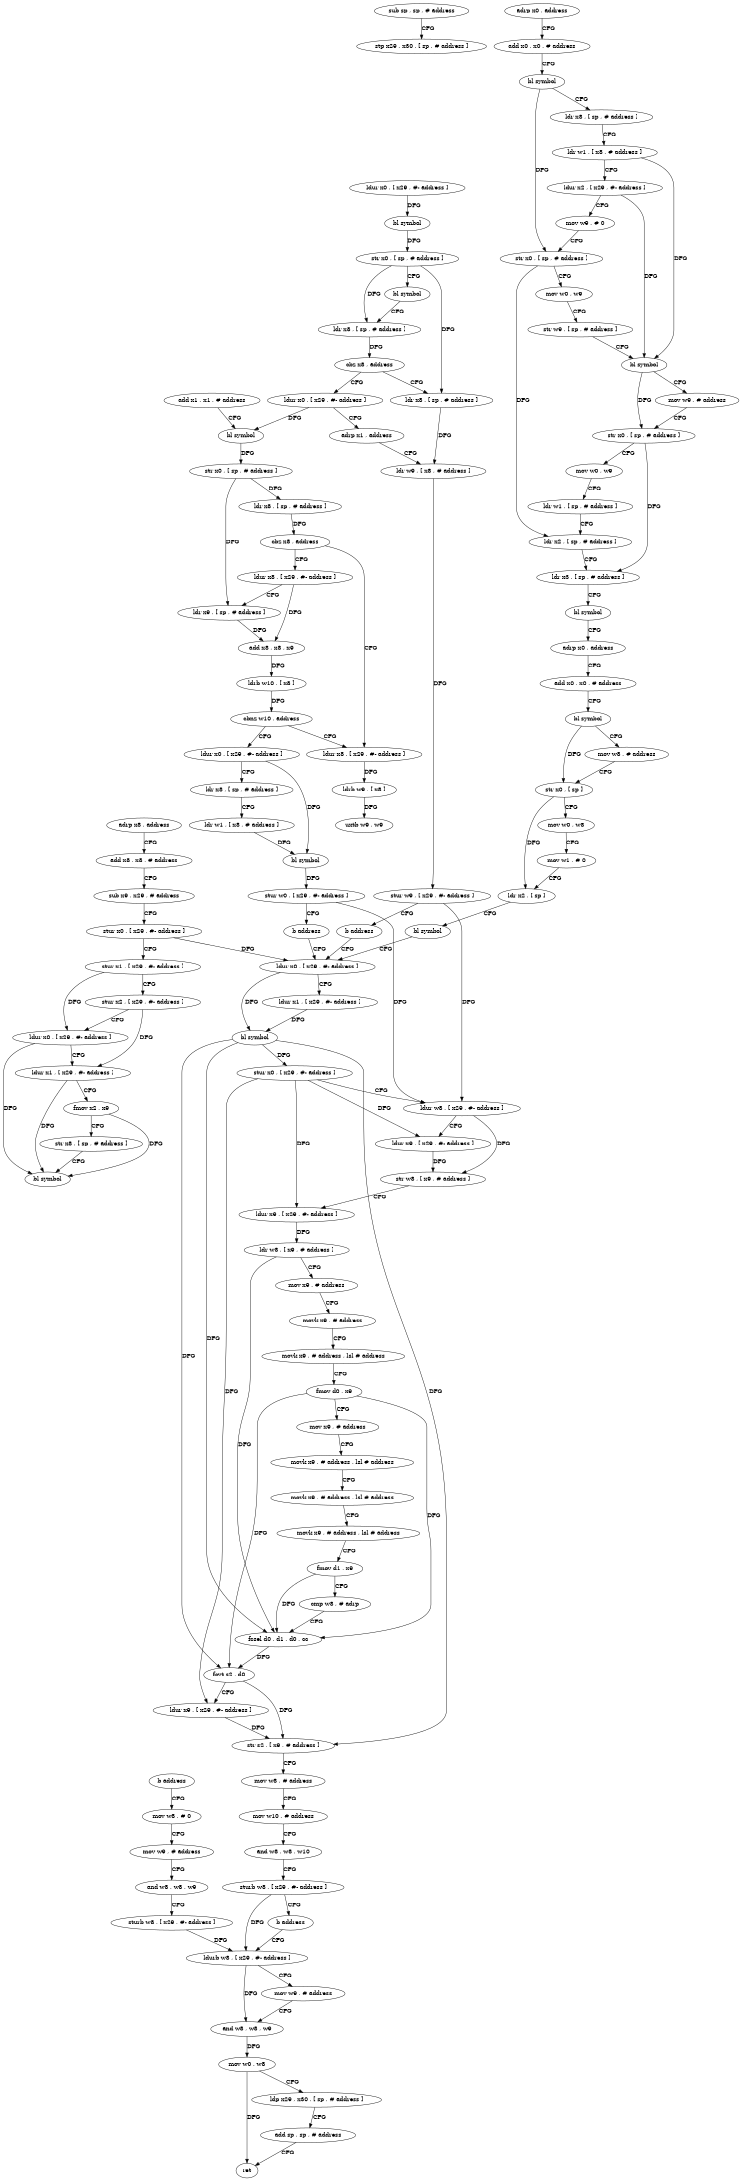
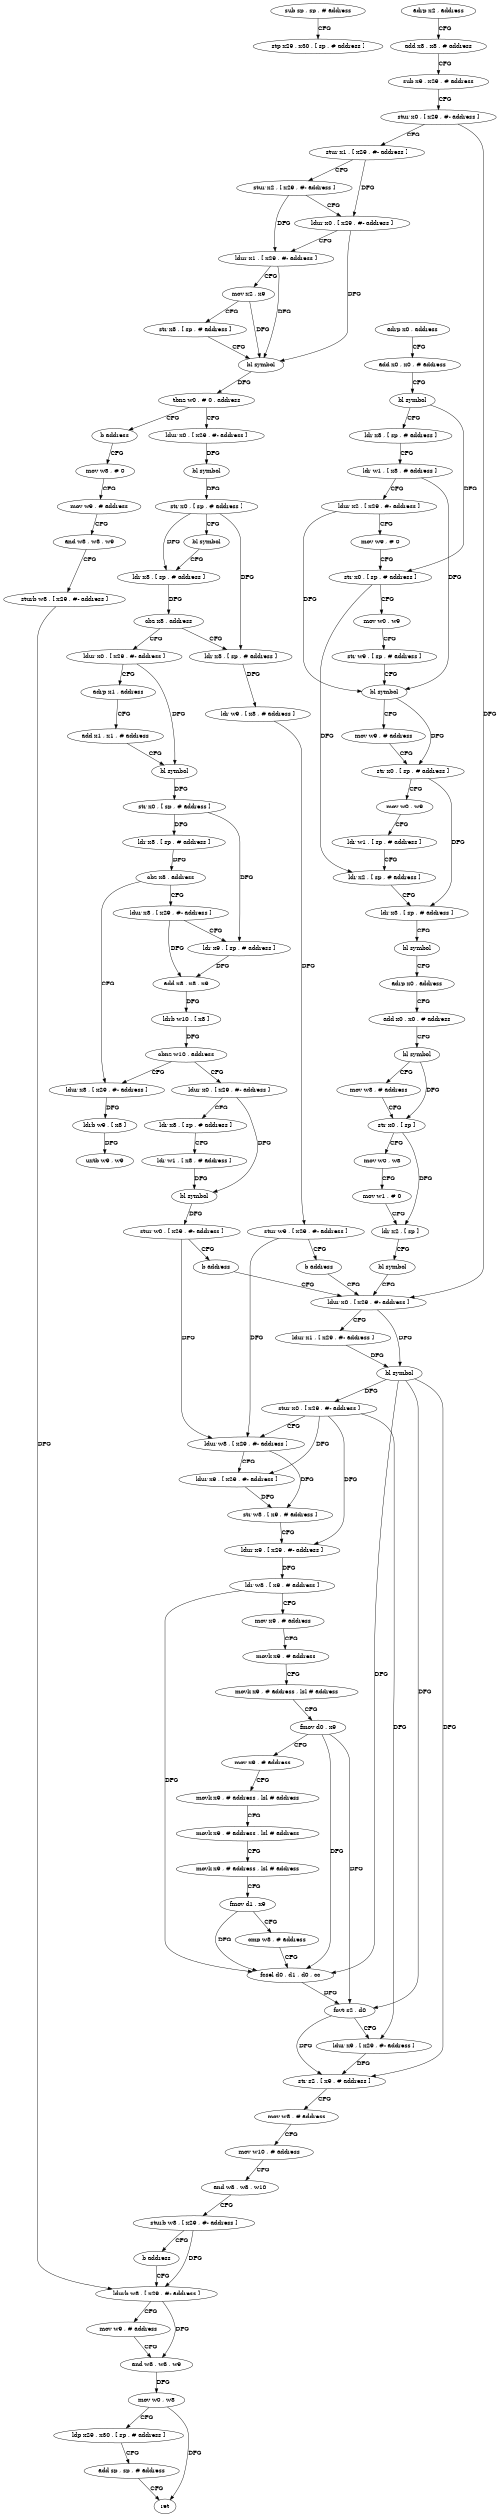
node "tbnz w0 , # 0 , address": added
edge "adrp x1 , address" -> "ldr w9 , [ x8 , # address ]": now "adrp x1 , address" -> "add x1 , x1 , # address"
node "adrp x8 , address": label "adrp x8 , address" -> "adrp x2 , address"
node "fmov x2 , x9": label "fmov x2 , x9" -> "mov x2 , x9"
node "cmp w8 , # adrp": label "cmp w8 , # adrp" -> "cmp w8 , # address"
